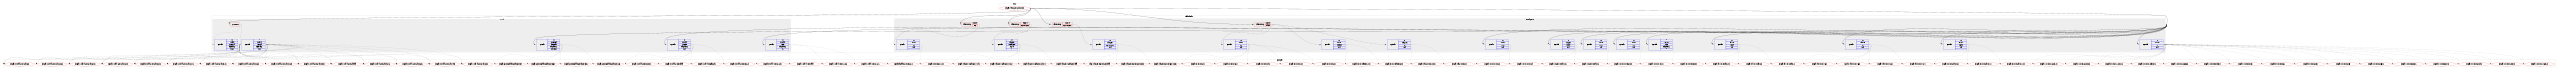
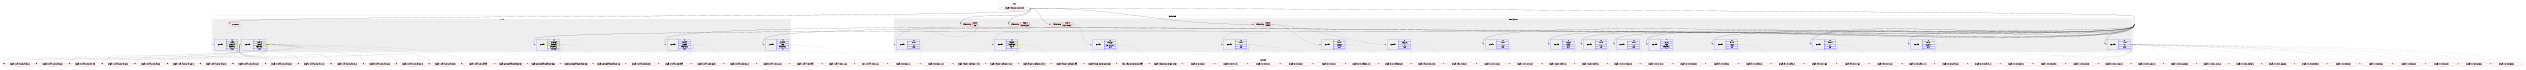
node "portage://sys-devel/portage-2.69-r4": label "portage://sys-devel/portage-2.69-r4" -> "portage://sys-devel/autoconf-2.69-r4"
node "portage://sys-devel/libtool-2.4.6-r4": label "portage://sys-devel/libtool-2.4.6-r4" -> "libtool://sys-devel/libtool-2.4.6-r4"
node "portage://greaterequal-libs/gdal-2.4.1": label "portage://greaterequal-libs/gdal-2.4.1" -> "portage://sci-libs/gdal-2.4.1"
node "shapelib://net-misc/curl-7.65.3": label "shapelib://net-misc/curl-7.65.3" -> "portage://net-misc/curl-7.65.3"
node "portage://net-misc/curl-7.67.0": removed
